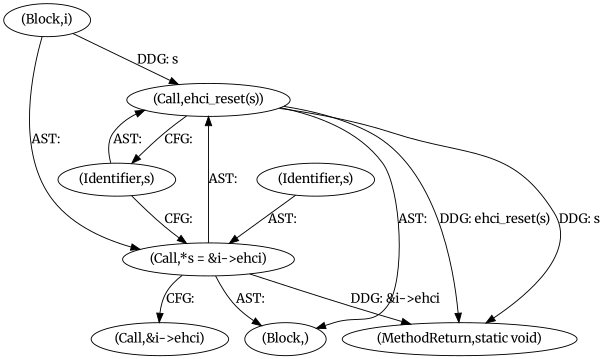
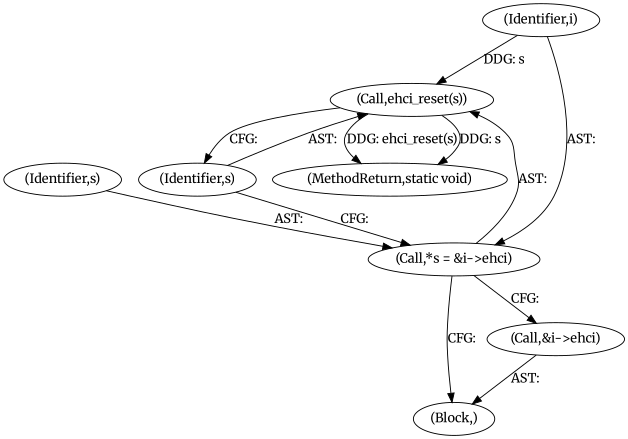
node "(Block,i)": label "(Block,i)" -> "(Identifier,i)"
edge "(Call,ehci_reset(s))" -> "(Block,)": now "(Call,&i->ehci)" -> "(Block,)"
edge "(Call,*s = &i->ehci)" -> "(MethodReturn,static void)": removed, label "DDG: &i->ehci"
edge "(Call,*s = &i->ehci)" -> "(Block,)": label "AST: " -> "CFG: "
